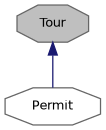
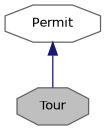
edge "Permit" -> "Tour": reversed
